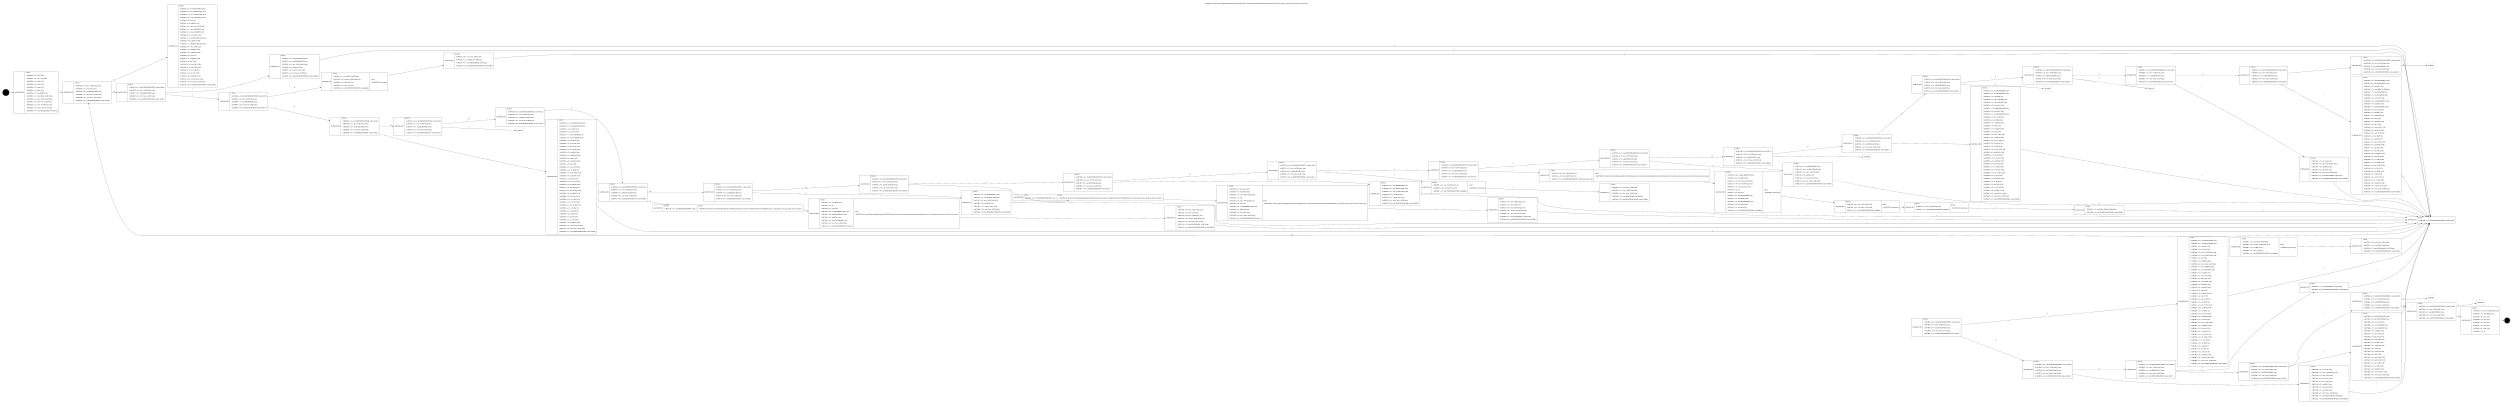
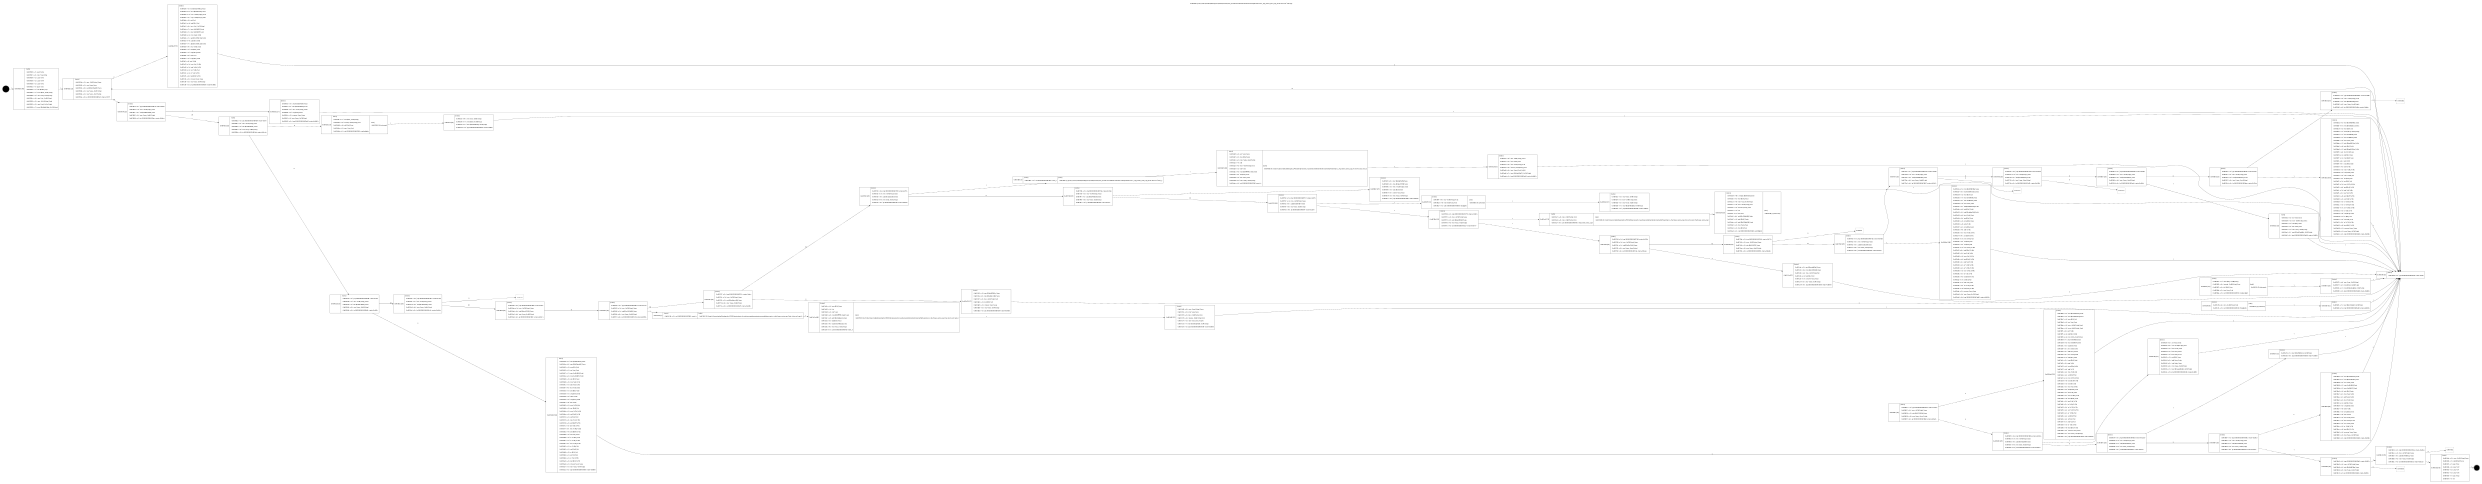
node "0x401ce9 [15]": removed
